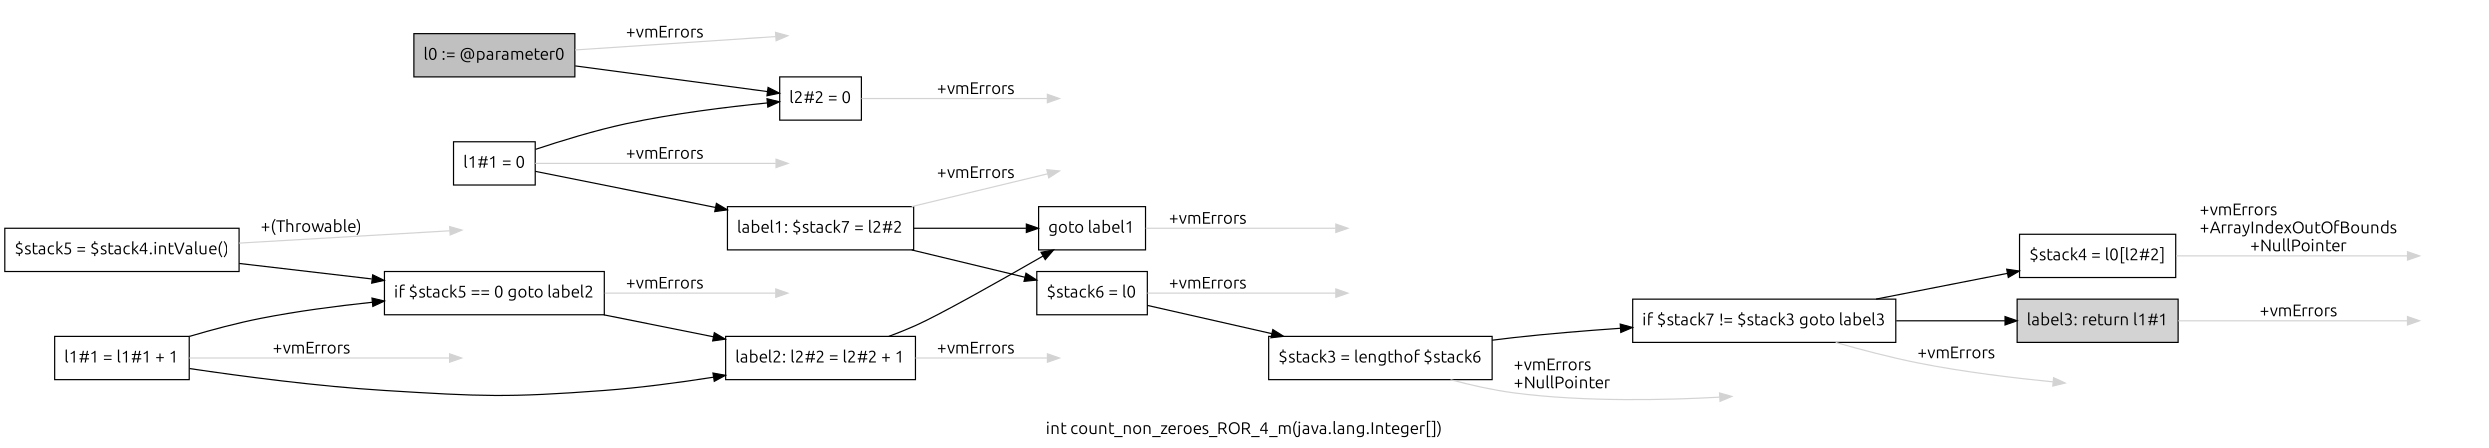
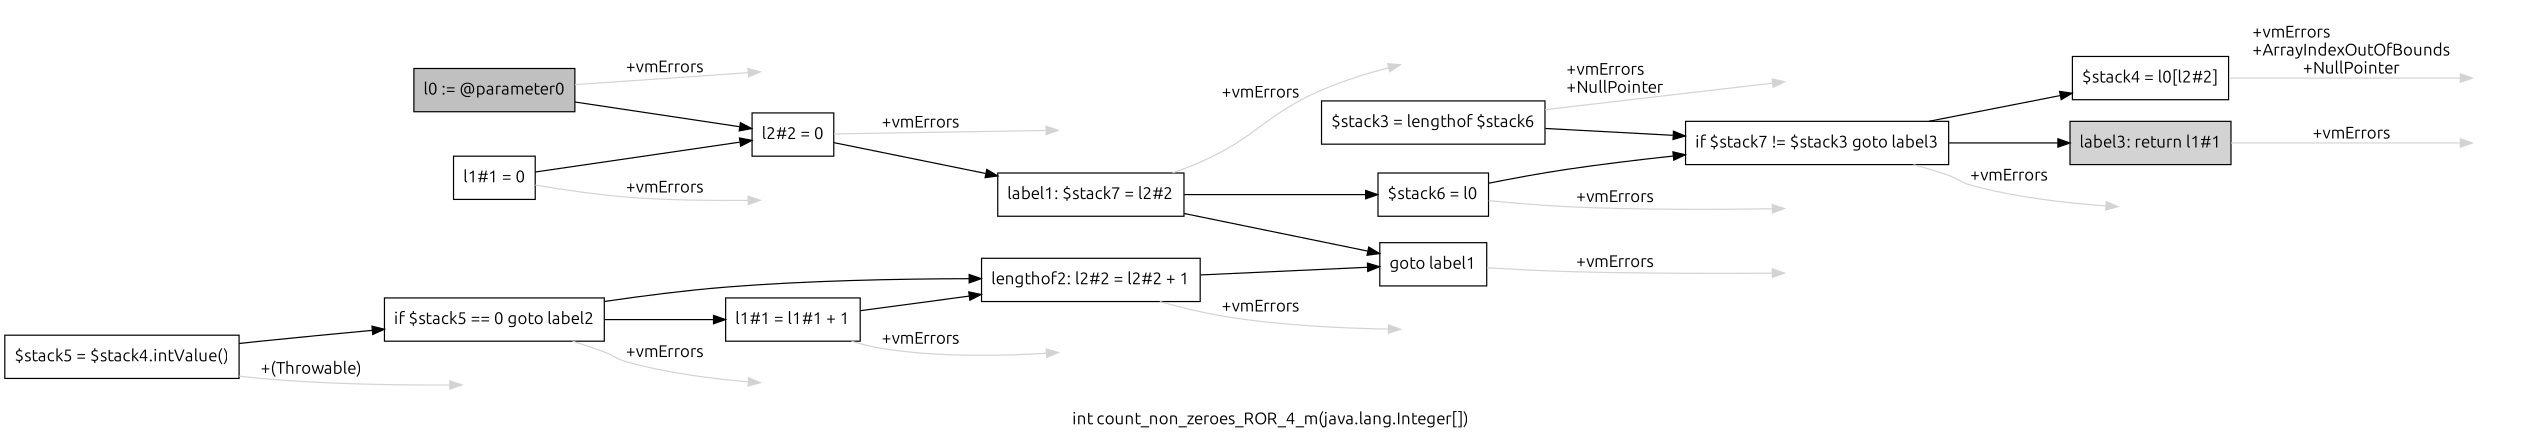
edge "l1#1 = 0" -> "label1: $stack7 = l2#2": now "l2#2 = 0" -> "label1: $stack7 = l2#2"
edge "l1#1 = l1#1 + 1" -> "if $stack5 == 0 goto label2": reversed
edge "$stack6 = l0" -> "$stack3 = lengthof $stack6": now "$stack6 = l0" -> "if $stack7 != $stack3 goto label3"
node "label2: l2#2 = l2#2 + 1": label "label2: l2#2 = l2#2 + 1" -> "lengthof2: l2#2 = l2#2 + 1"
